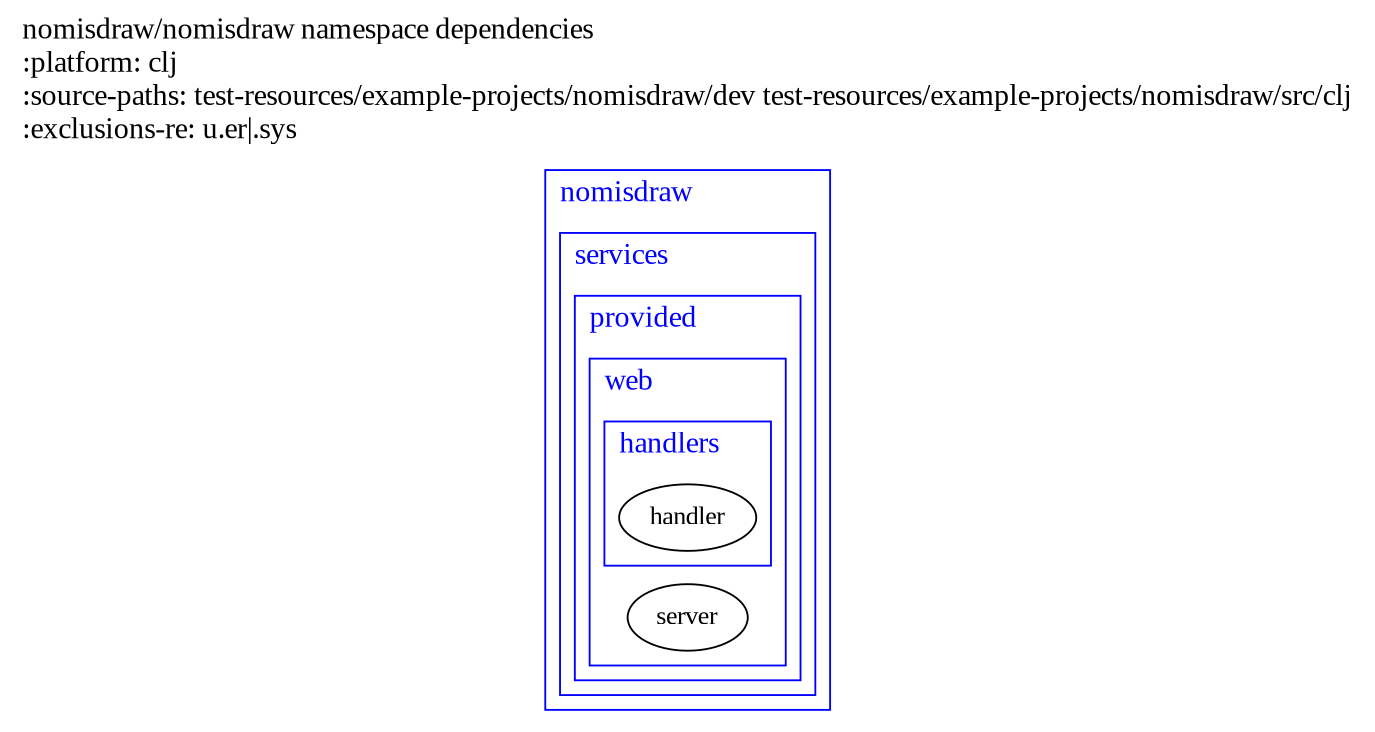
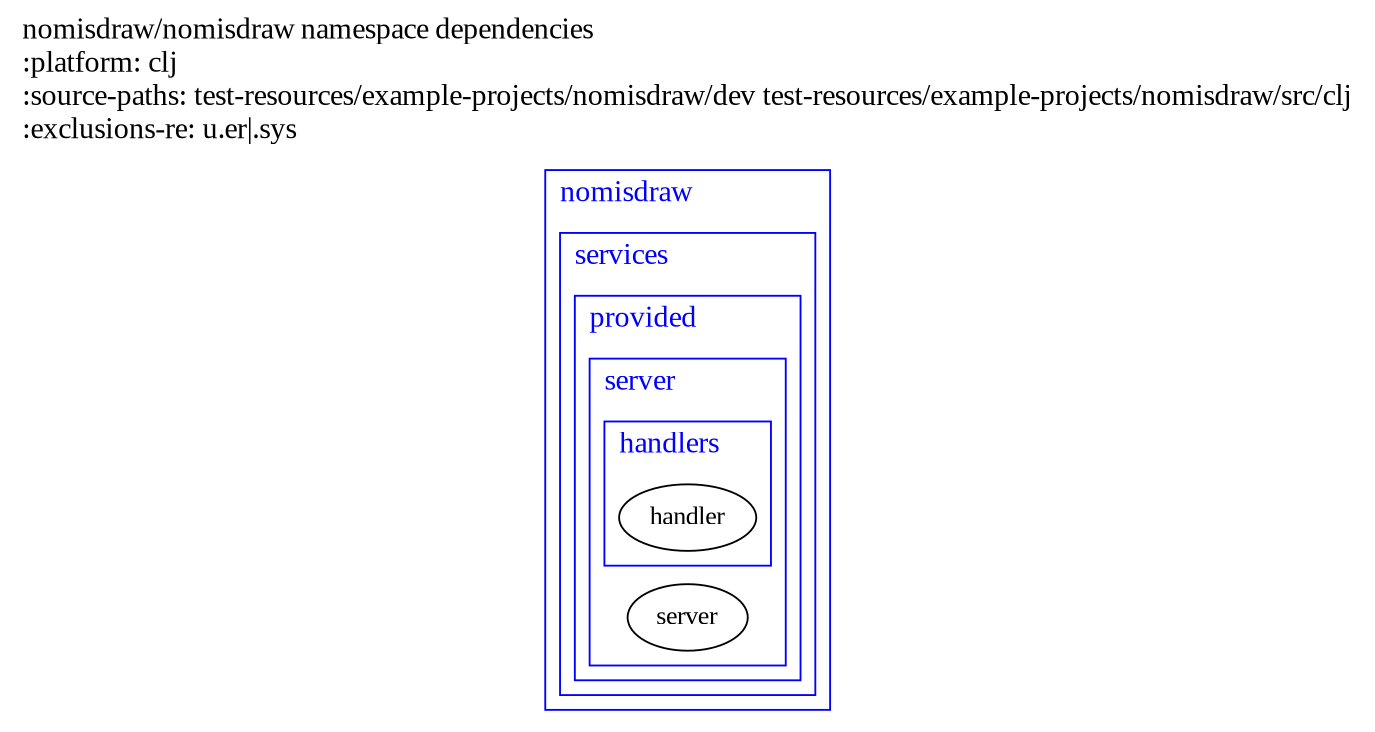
cluster "web": label "web" -> "server"
